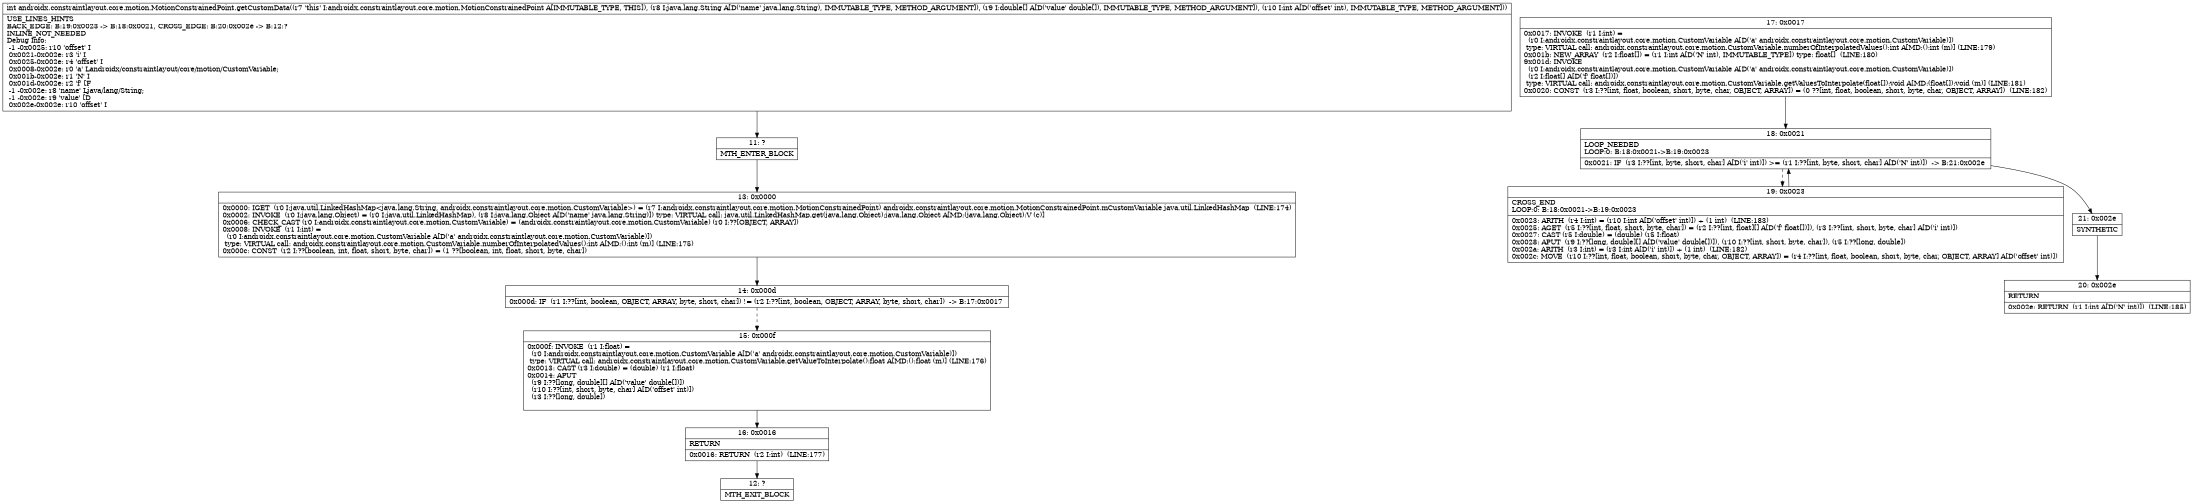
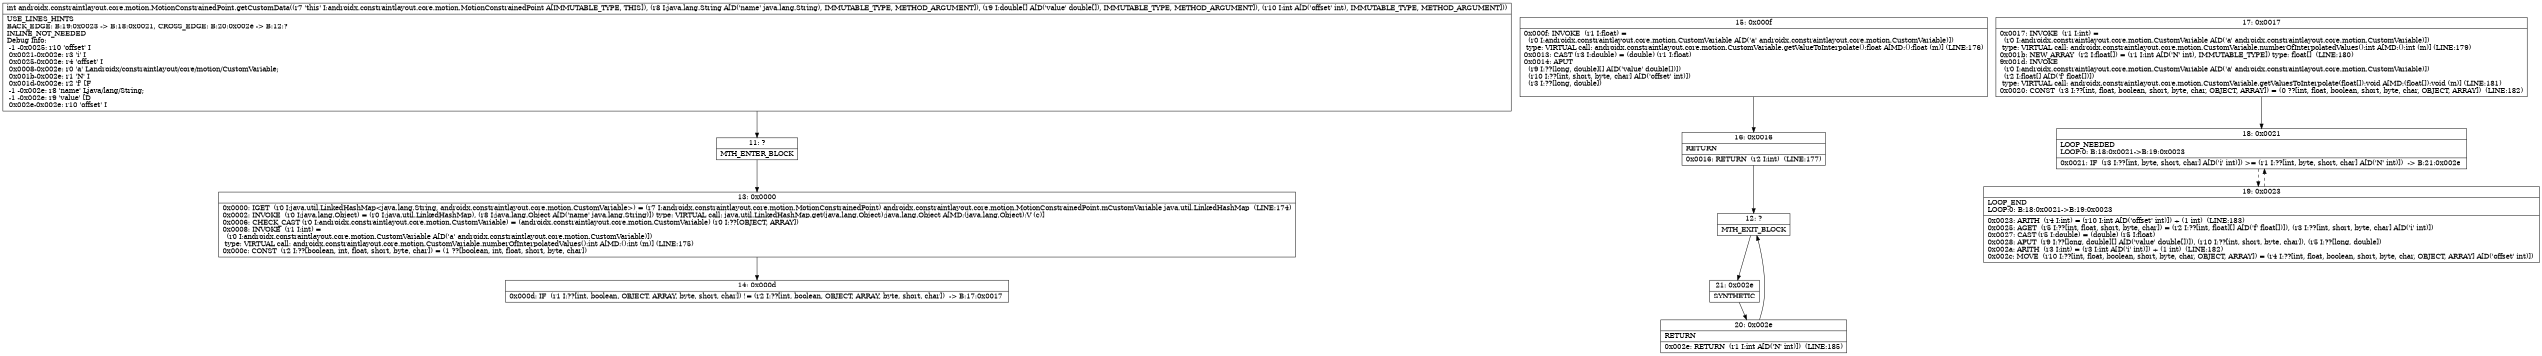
edge "18: 0x0021" -> "21: 0x002e": now "12: ?" -> "21: 0x002e"
edge "19: 0x0023" -> "18: 0x0021": style solid -> dashed
node "19: 0x0023": text "CROSS_END" -> "LOOP_END"
edge "20: 0x002e" -> "12: ?": added
edge "14: 0x000d" -> "15: 0x000f": removed
